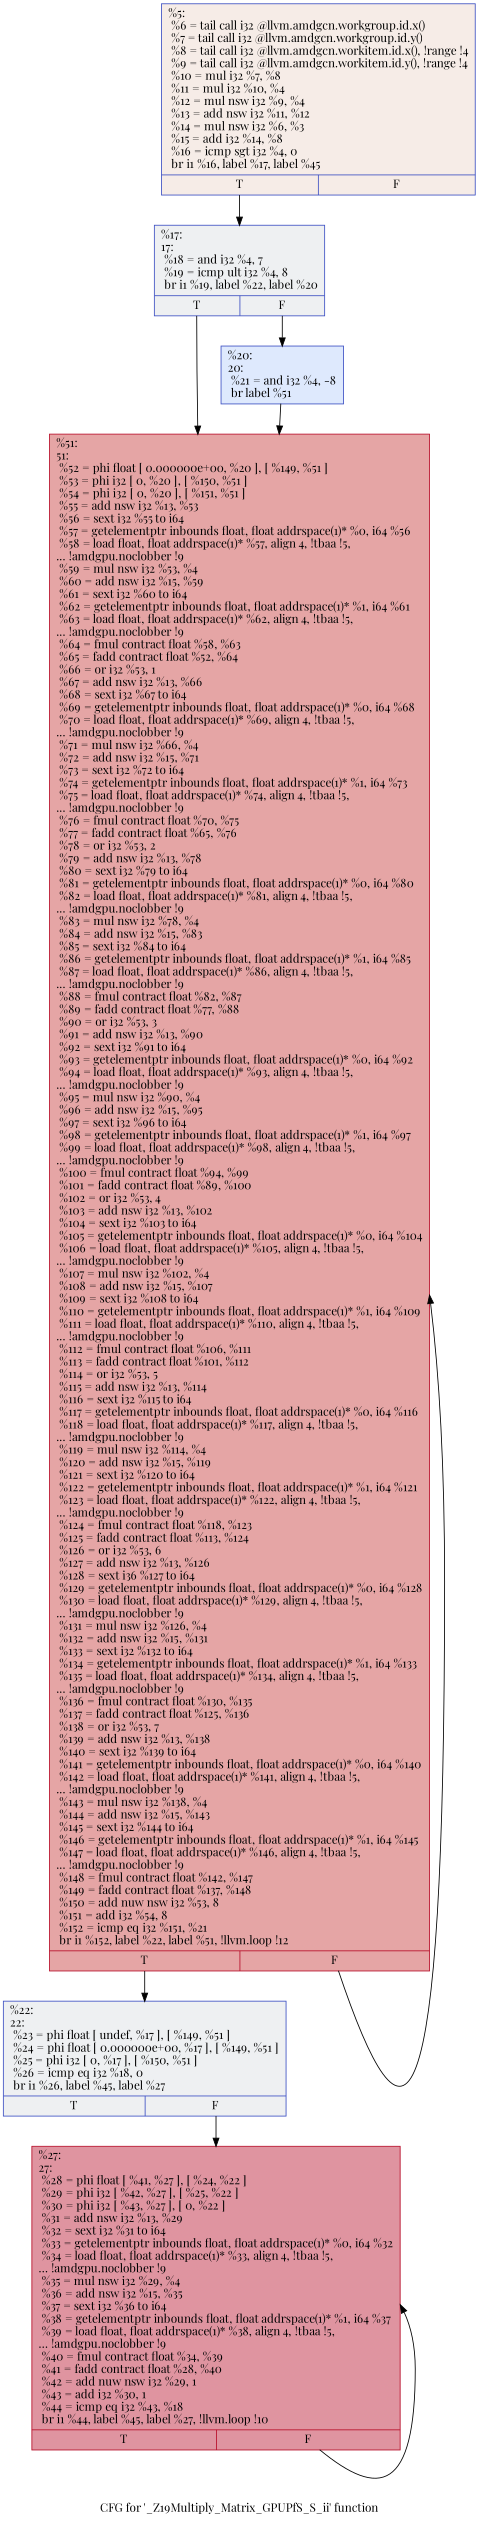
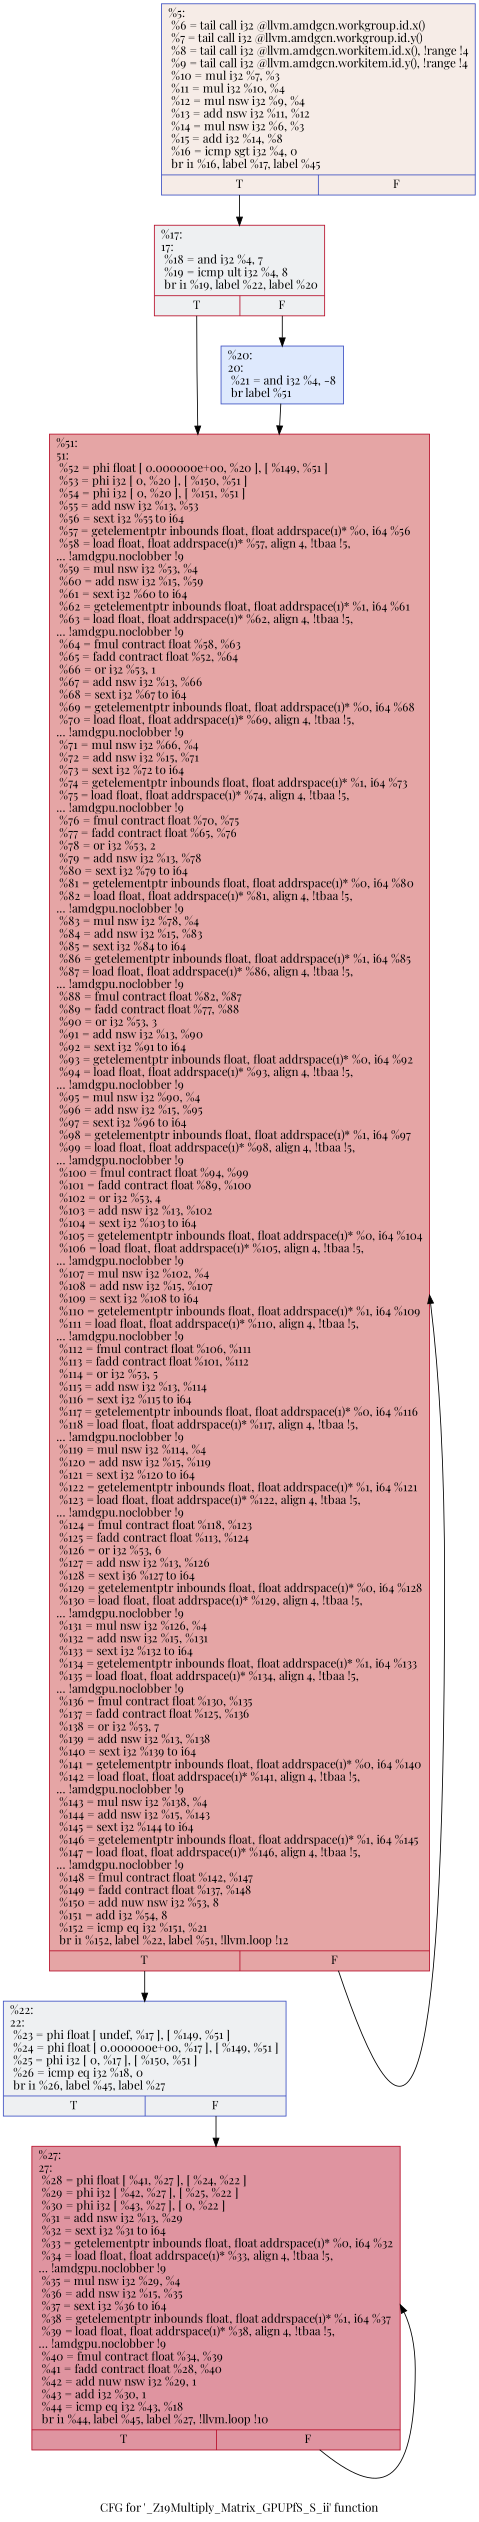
node "%5:": text "%10 = mul i32 %7, %8" -> "%10 = mul i32 %7, %3"
node "%17:": color #3d50c3ff -> #b70d28ff
